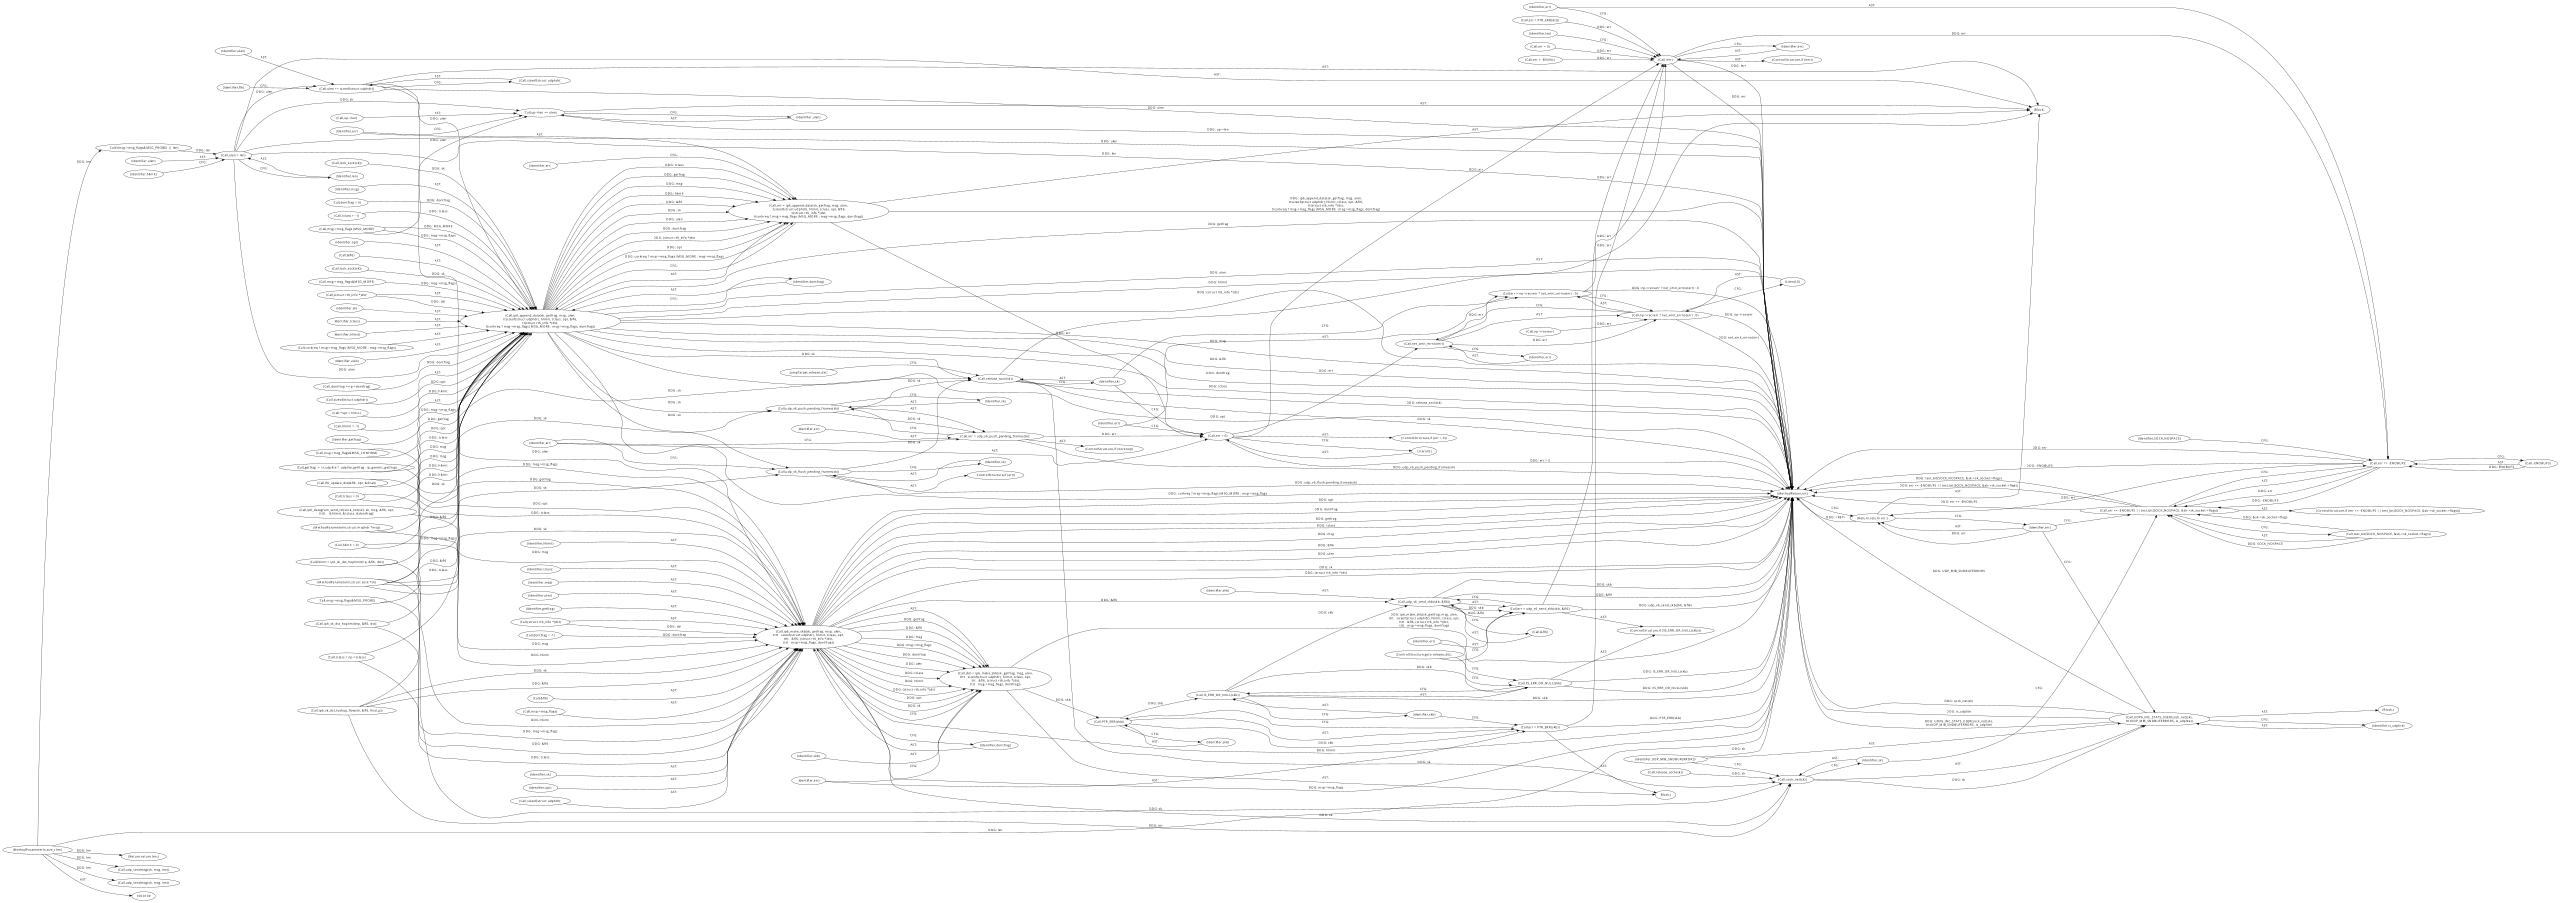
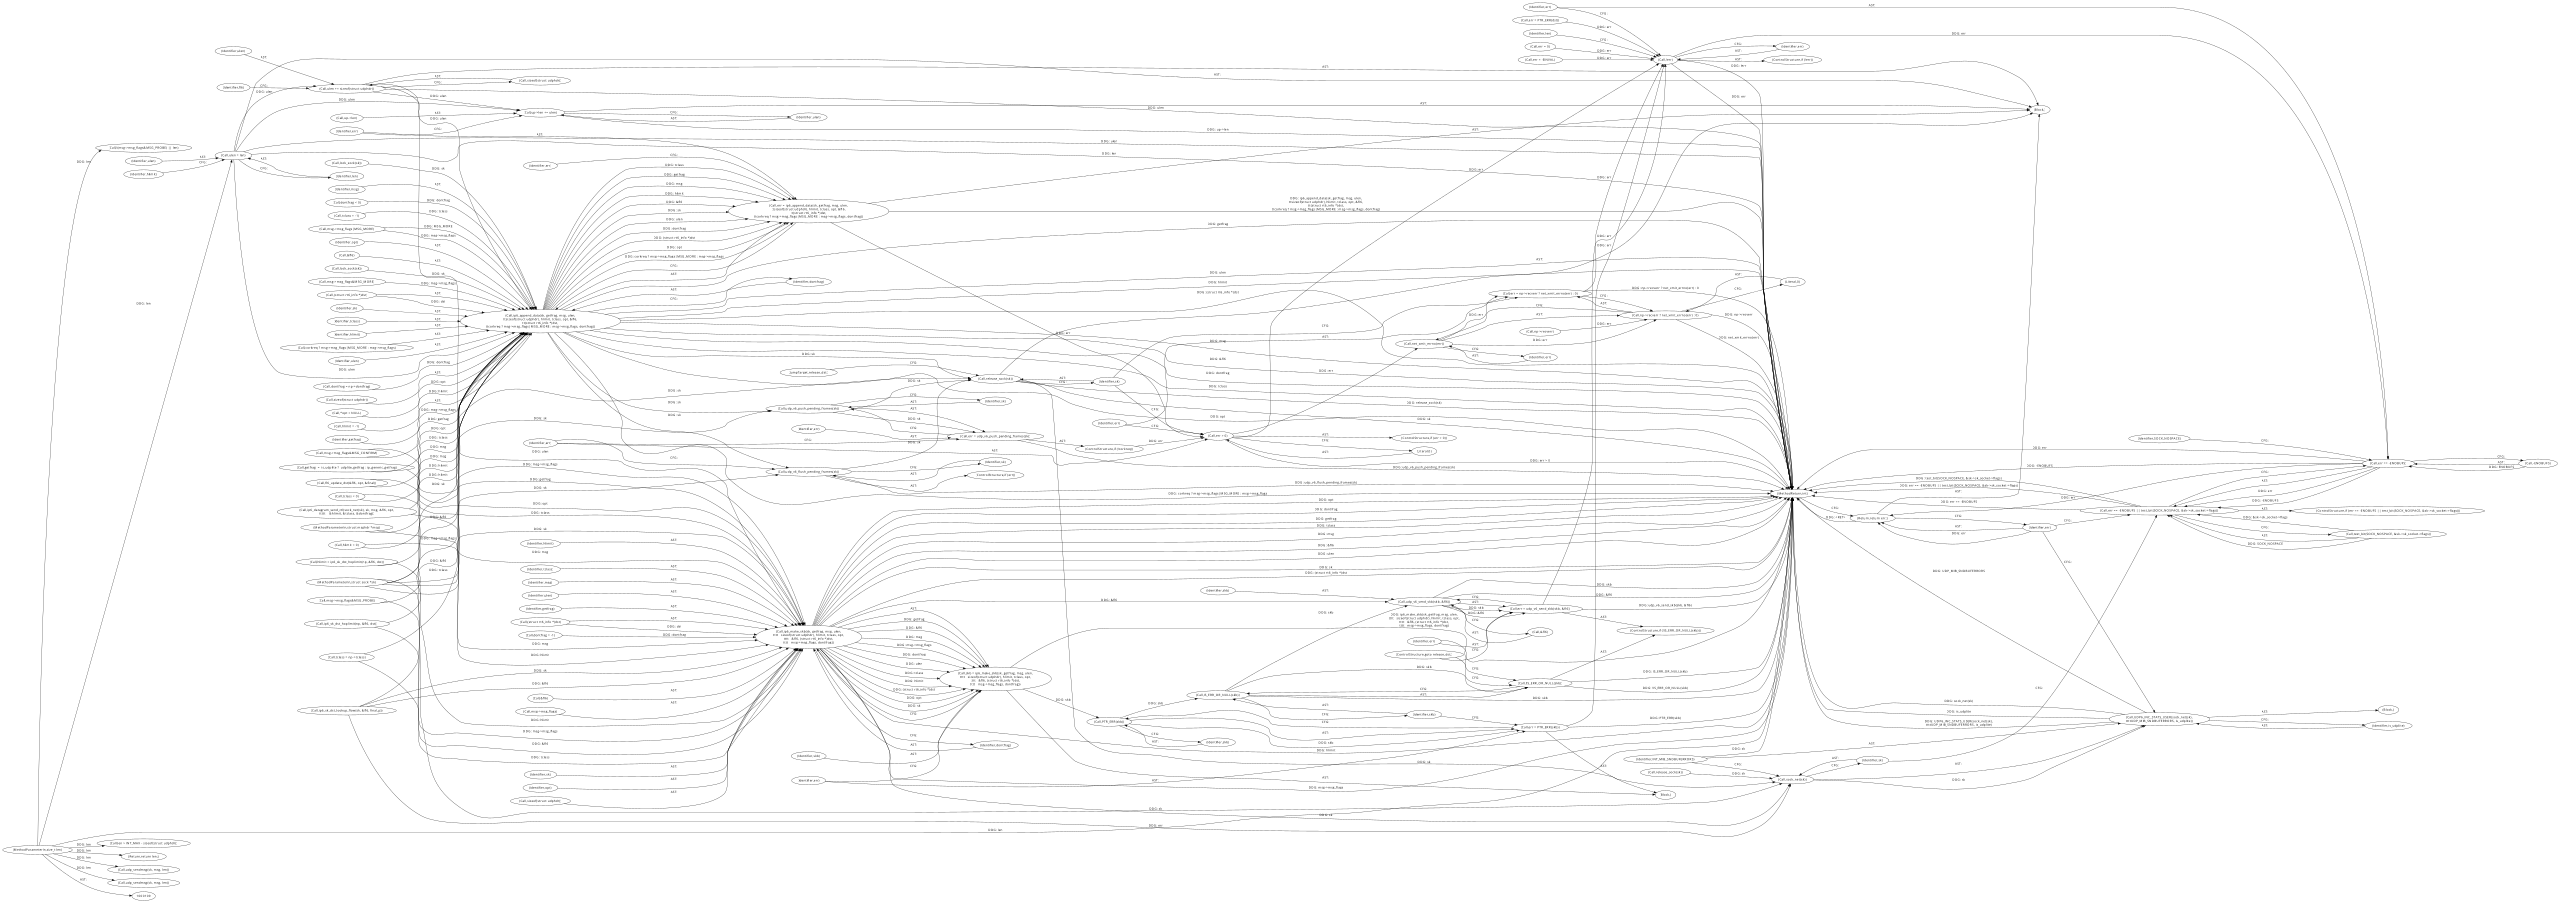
edge "(Call,ulen = len)" -> "(Call,up->len += ulen)": label "DDG: sk" -> "DDG: ulen"
edge "(Call,!(msg->msg_flags&MSG_PROBE) || len)" -> "(Call,ulen = len)": now "(MethodParameterIn,size_t len)" -> "(Call,ulen = len)"
edge "(Call,msg->msg_flags|MSG_MORE)" -> "(Call,up->len += ulen)": now "(Call,ulen += sizeof(struct udphdr))" -> "(Call,up->len += ulen)"
edge "(Call,err = udp_v6_push_pending_frames(sk))" -> "(Call,err > 0)": now "(ControlStructure,if (!corkreq))" -> "(Call,err > 0)"
node "(Identifier,UDP_MIB_SNDBUFERRORS)": label "(Identifier,UDP_MIB_SNDBUFERRORS)" -> "(Identifier,INT_MIB_SNDBUFERRORS)"
node "(Call,len > INT_MAX - sizeof(struct udphdr))": added
